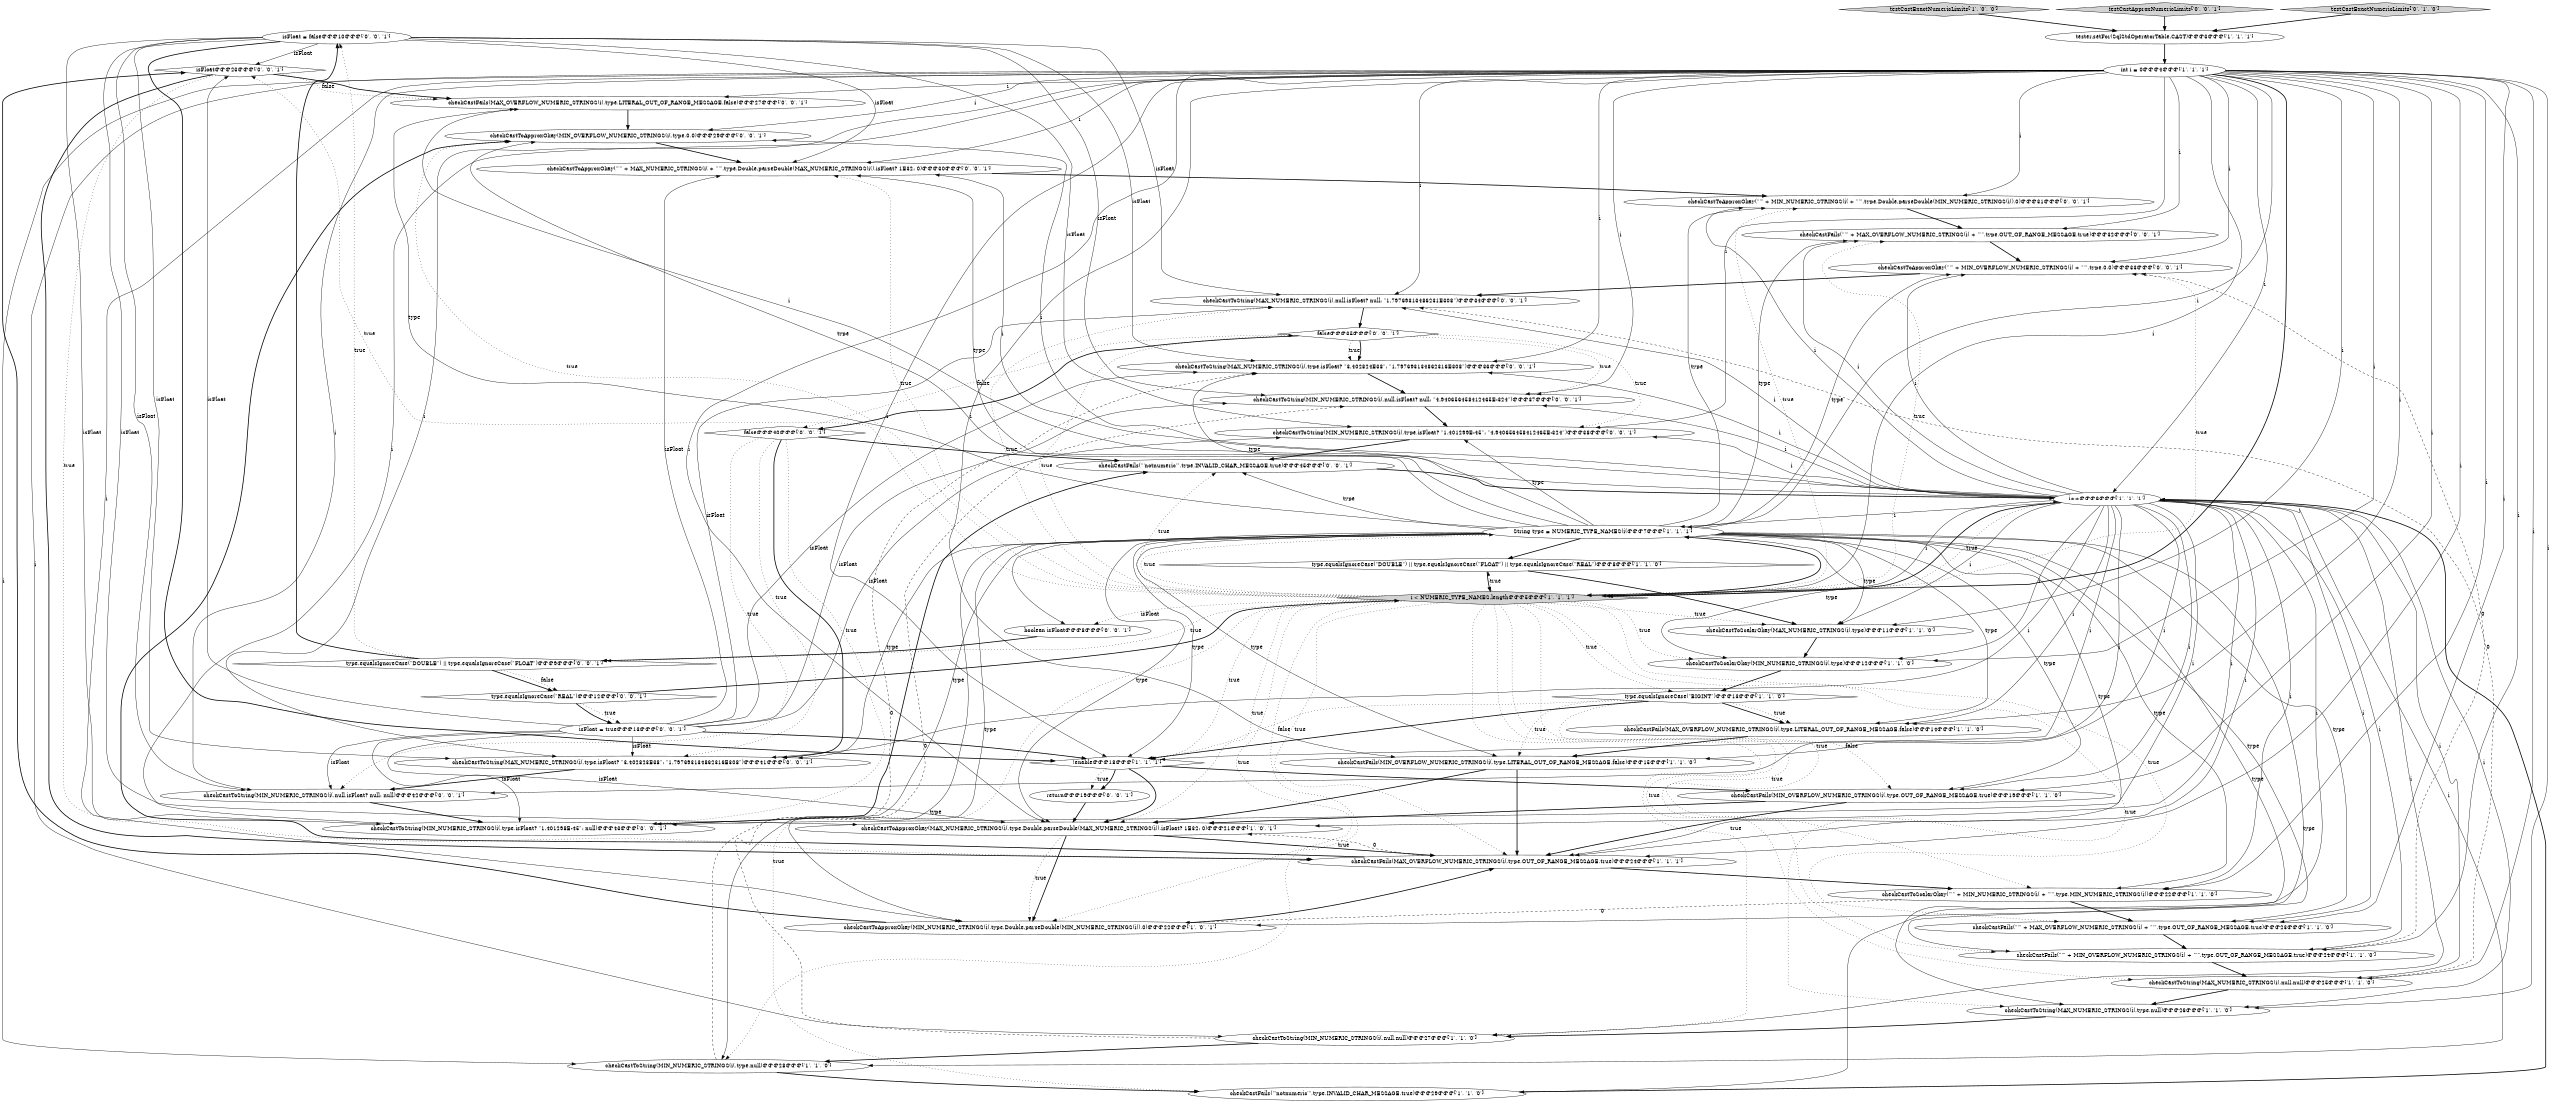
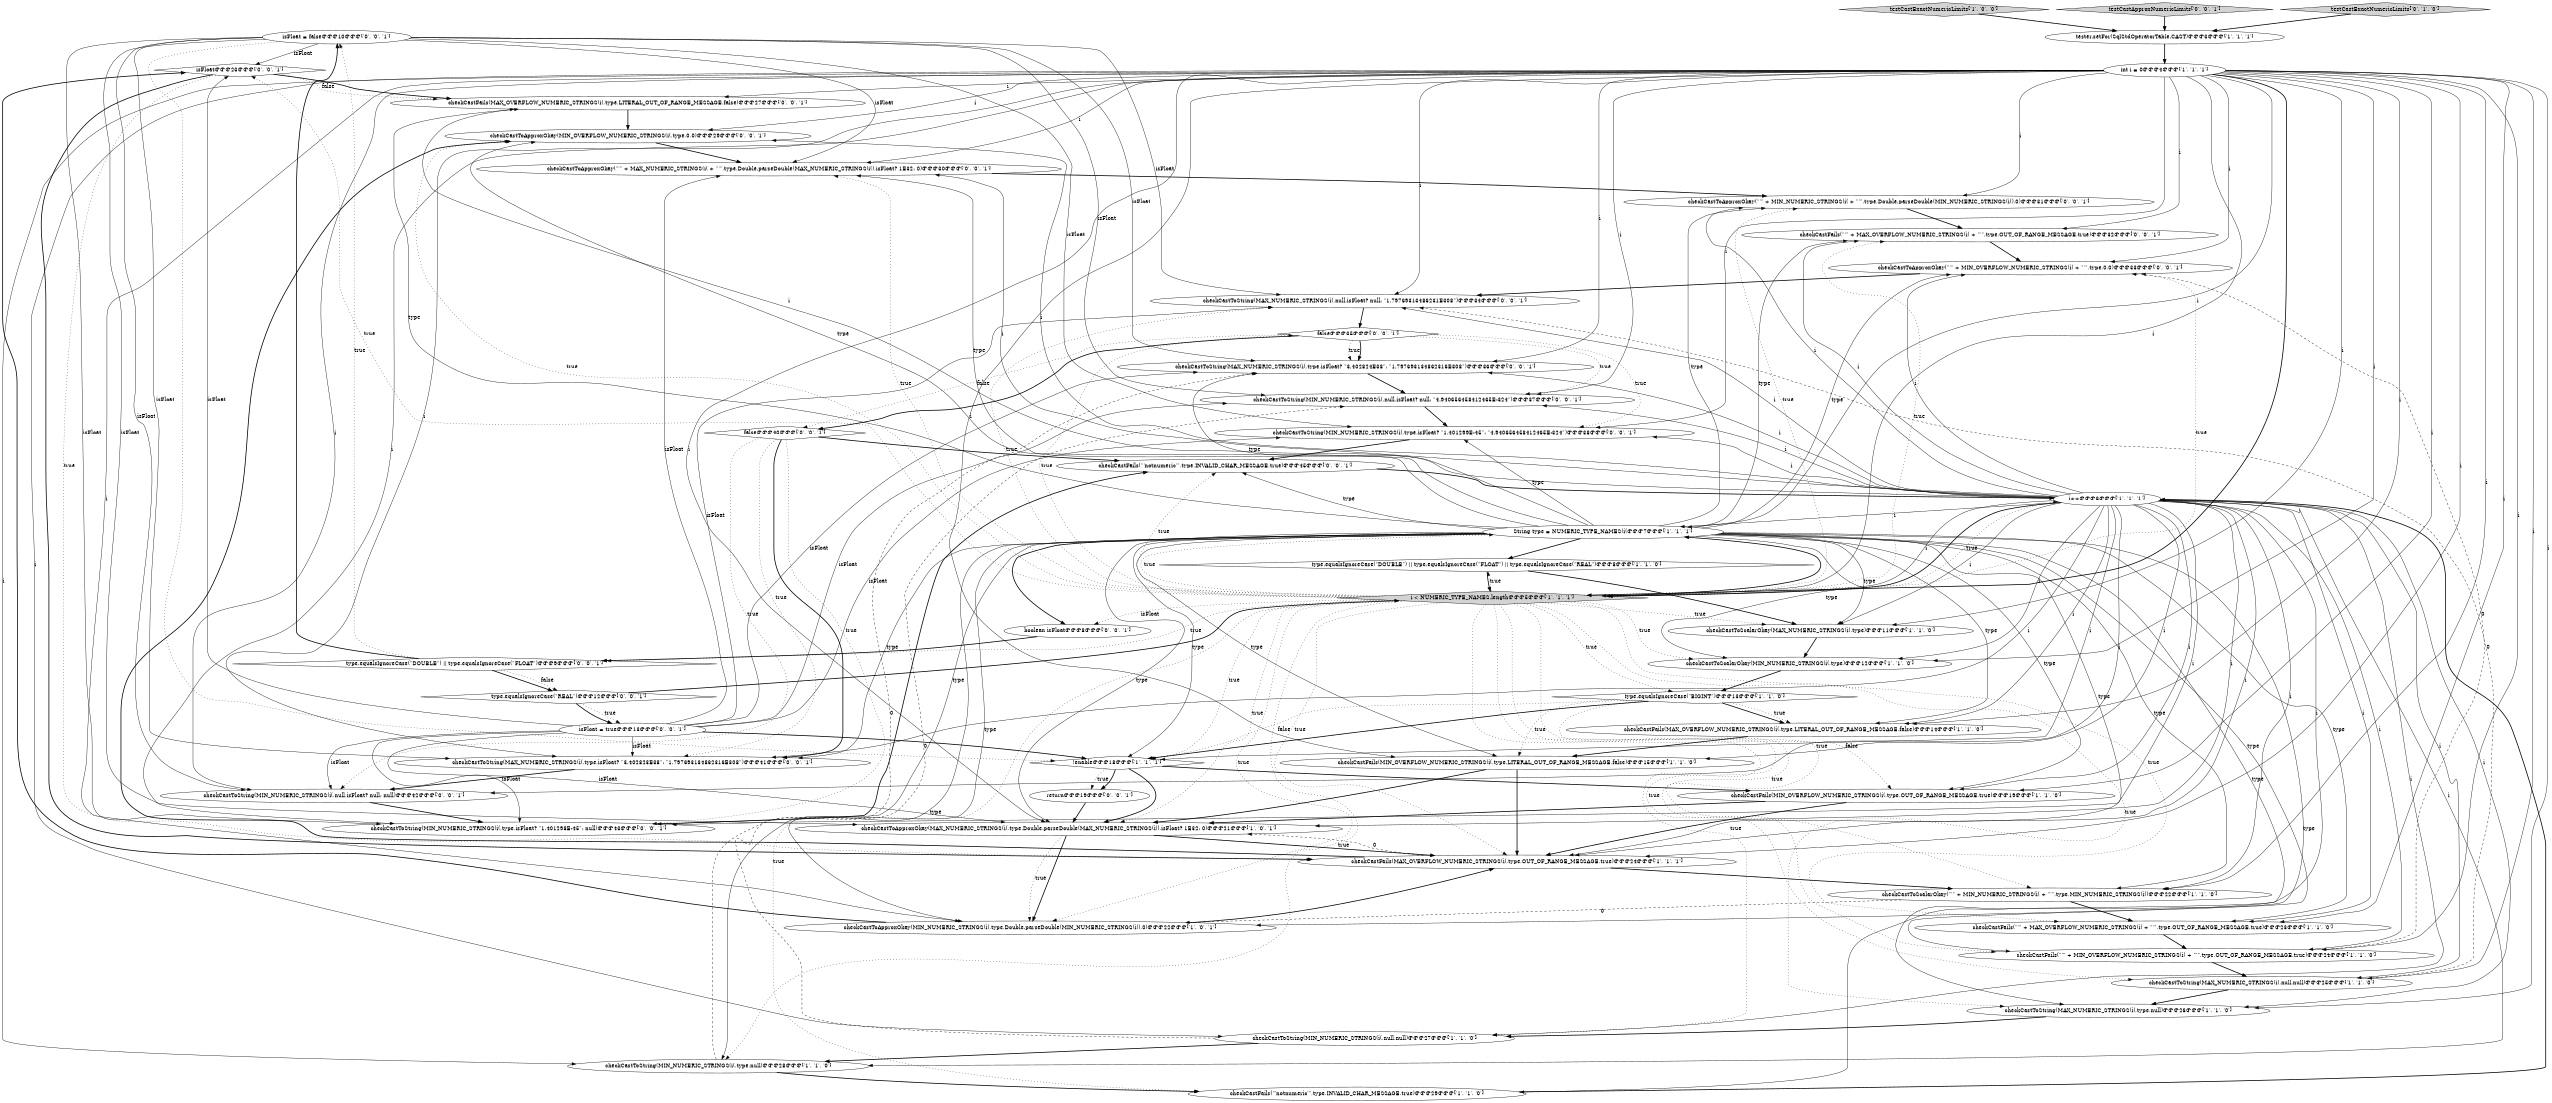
edge "int i = 0@@@4@@@['1', '1', '1']" -> "!enable@@@18@@@['1', '1', '1']": removed, label "i"
edge "int i = 0@@@4@@@['1', '1', '1']" -> "i++@@@6@@@['1', '1', '1']": removed, label "i"
edge "String type = NUMERIC_TYPE_NAMES(i(@@@7@@@['1', '1', '1']" -> "boolean isFloat@@@8@@@['0', '0', '1']": style solid -> bold
edge "isFloat = false@@@10@@@['0', '0', '1']" -> "!enable@@@18@@@['1', '1', '1']": style bold -> dotted
